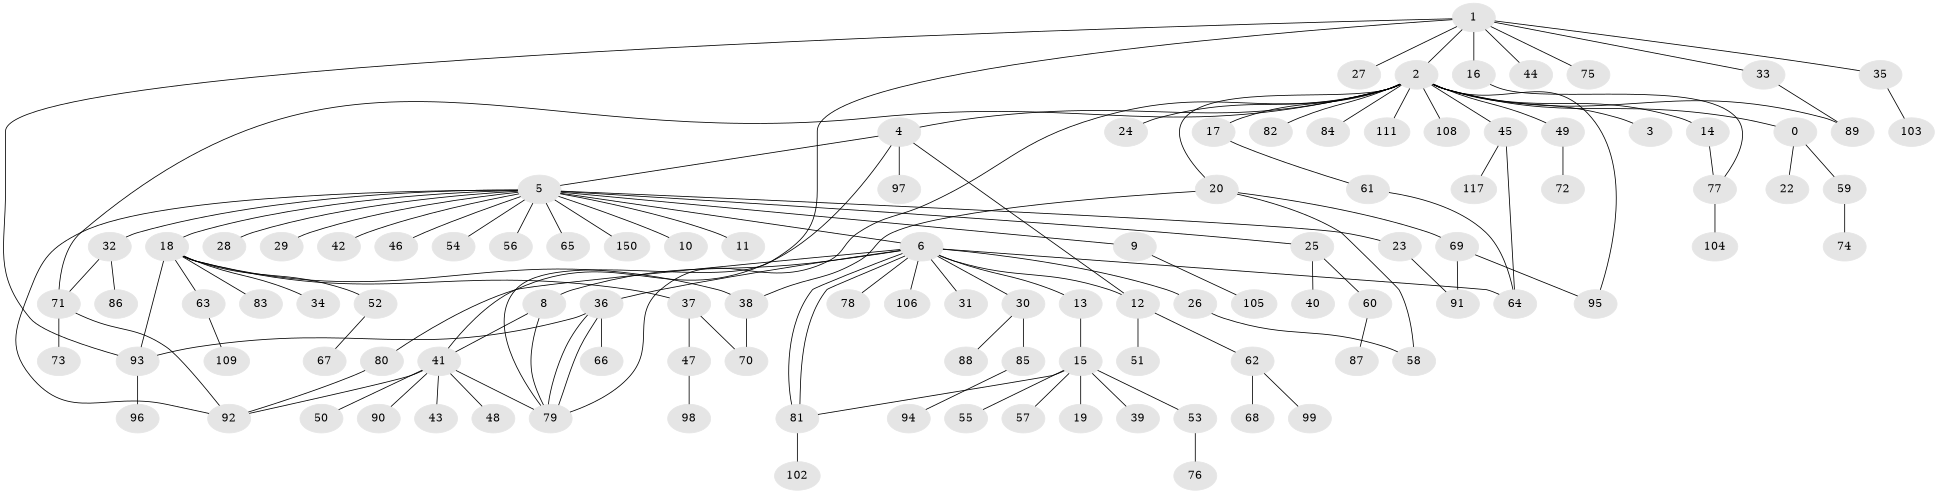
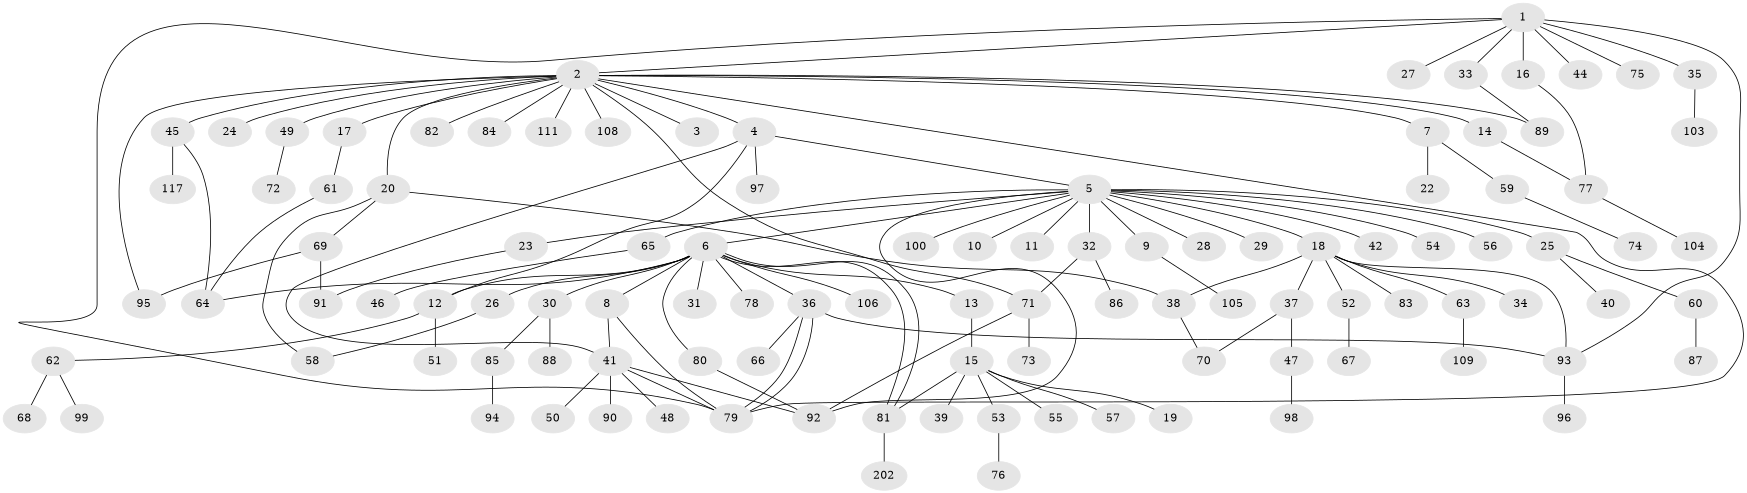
node "0": label "0" -> "7"
edge "5" -- "46": now "65" -- "46"
node "150": label "150" -> "100"
node "43": removed
node "102": label "102" -> "202"
